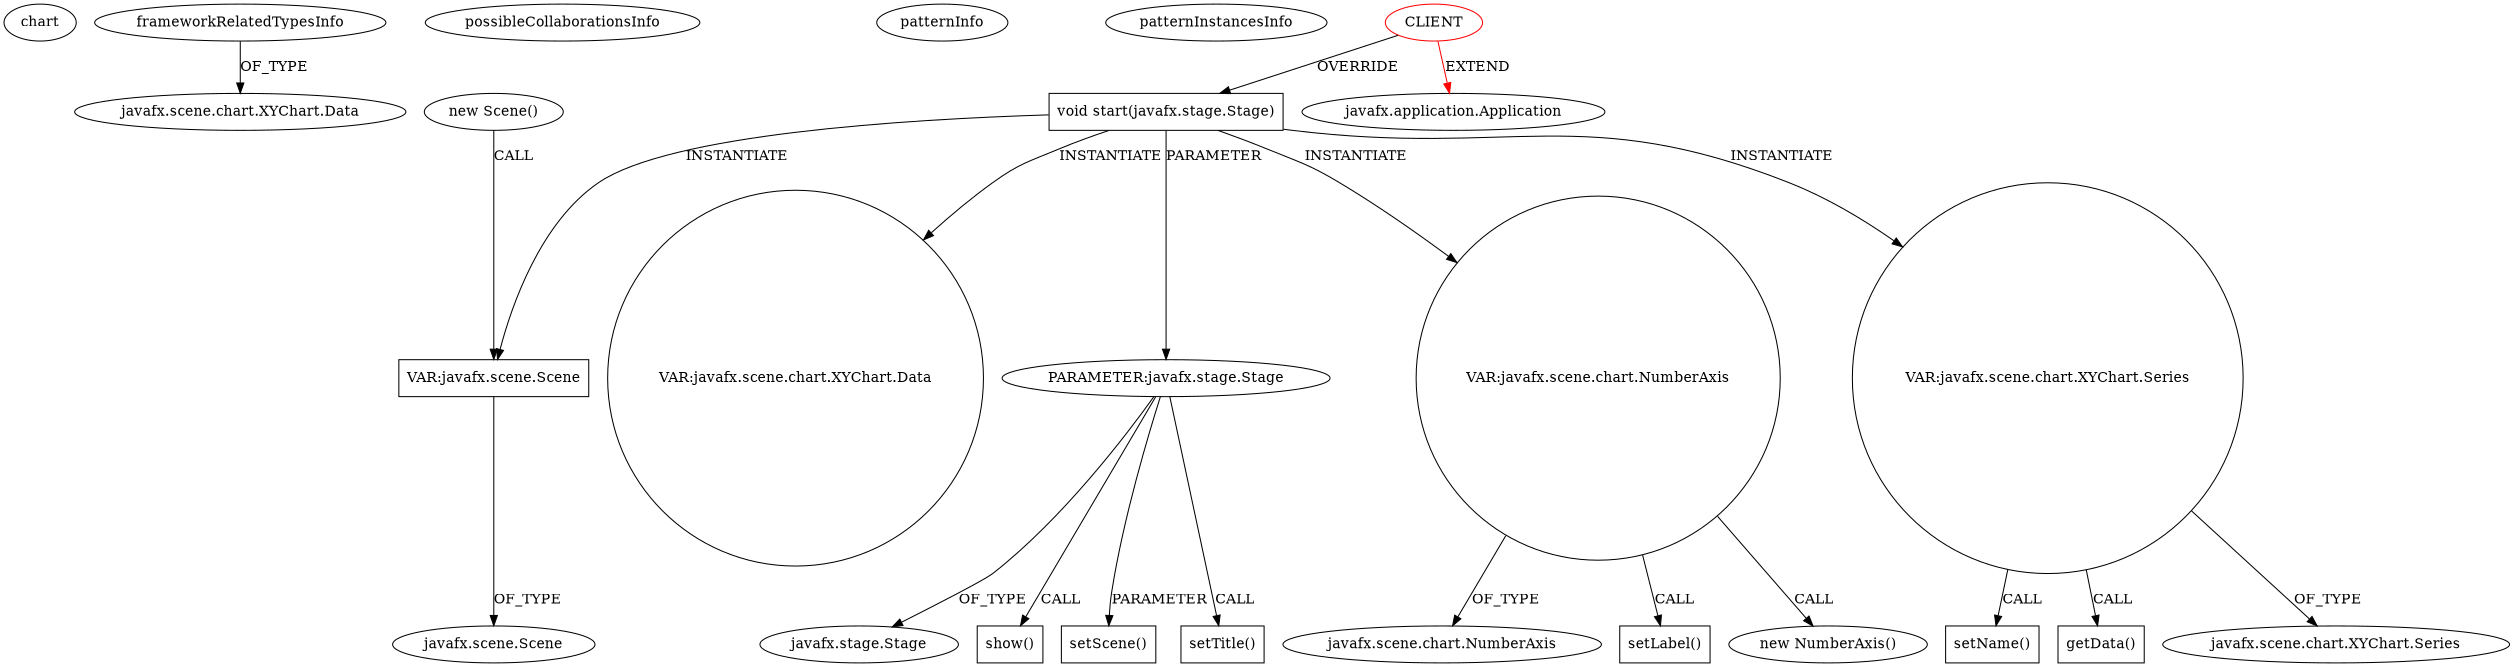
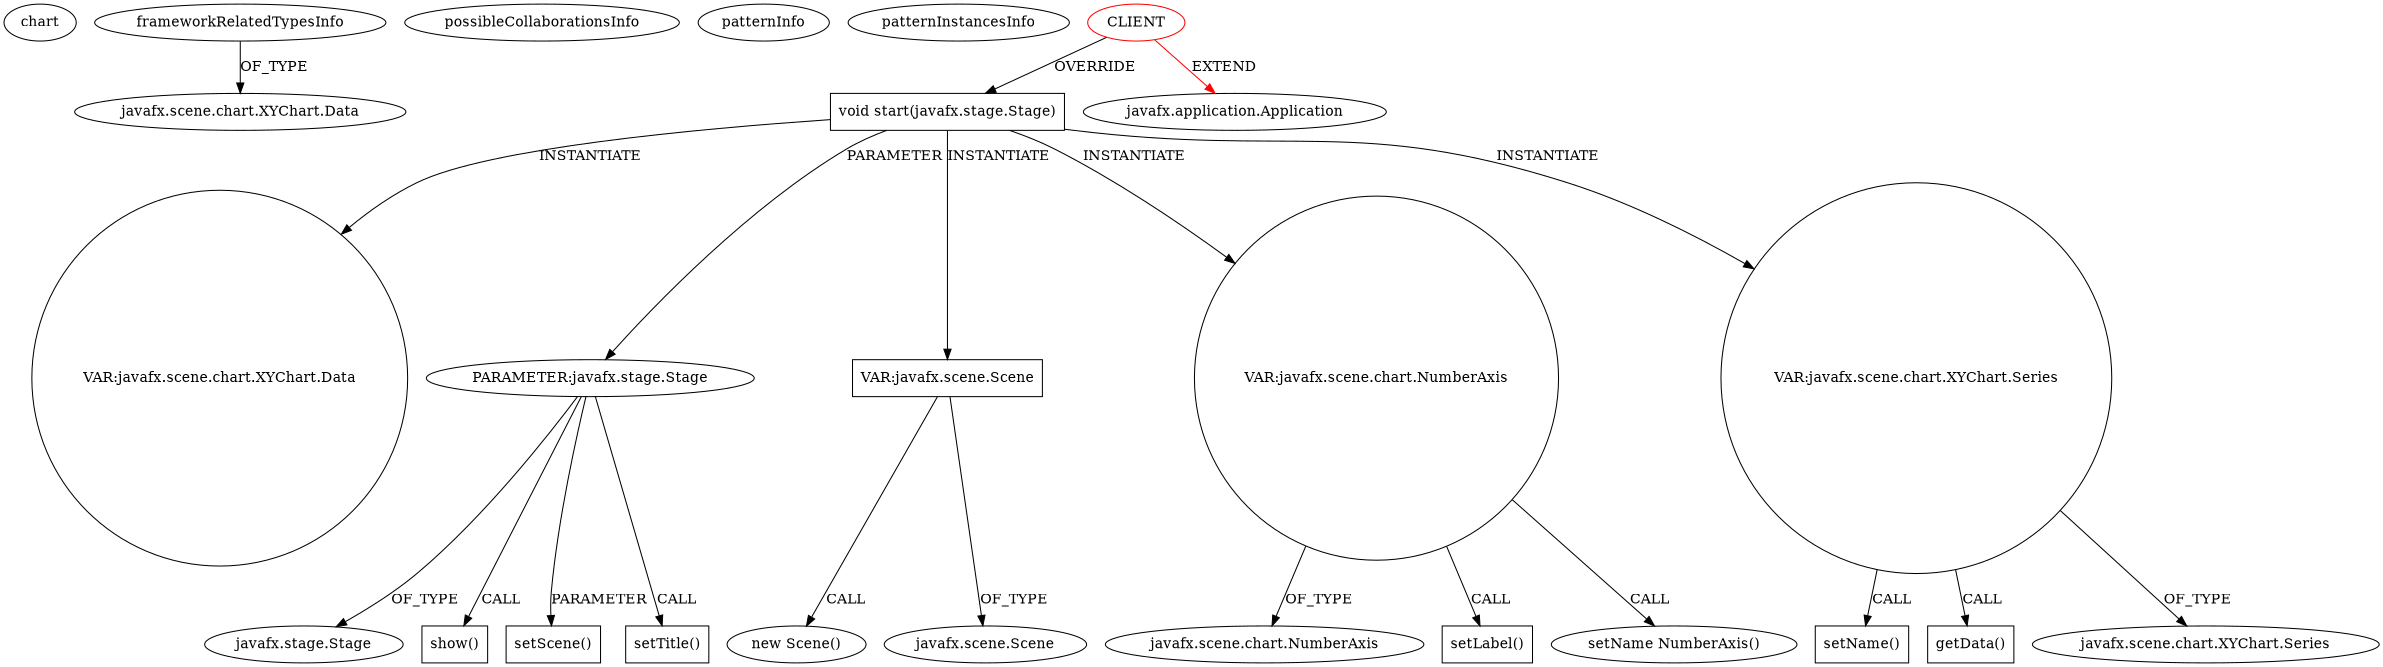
edge "new Scene()" -> "VAR:javafx.scene.Scene": reversed
node "new NumberAxis()": label "new NumberAxis()" -> "setName NumberAxis()"
